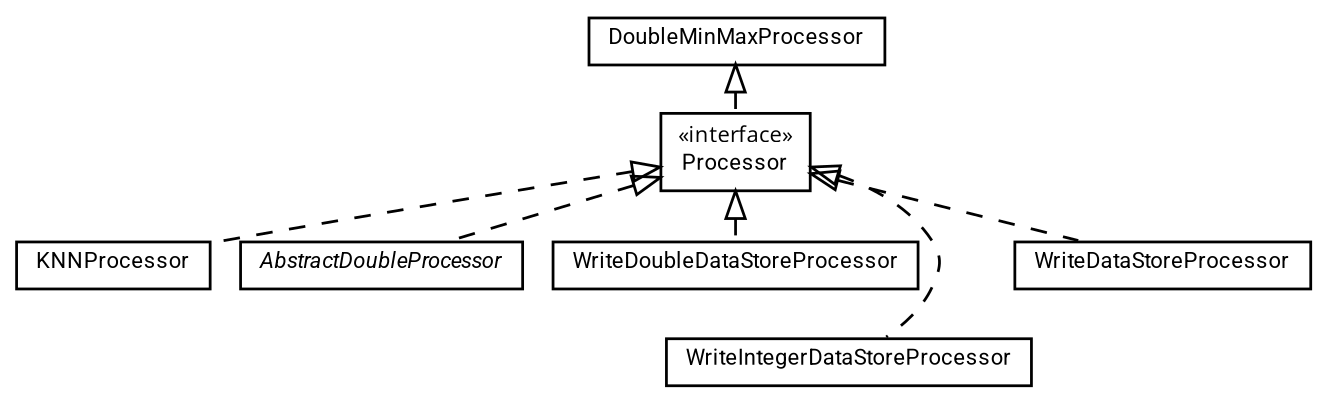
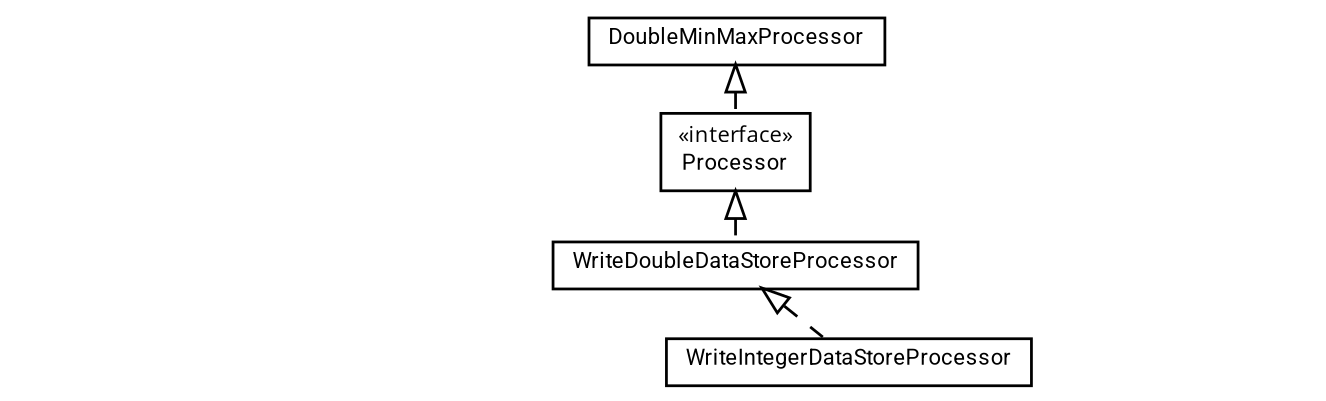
edge "WriteIntegerDataStoreProcessor" -> "Processor": now "WriteIntegerDataStoreProcessor" -> "WriteDoubleDataStoreProcessor"
node "KNNProcessor": removed
node "AbstractDoubleProcessor": removed
node "WriteDataStoreProcessor": removed
